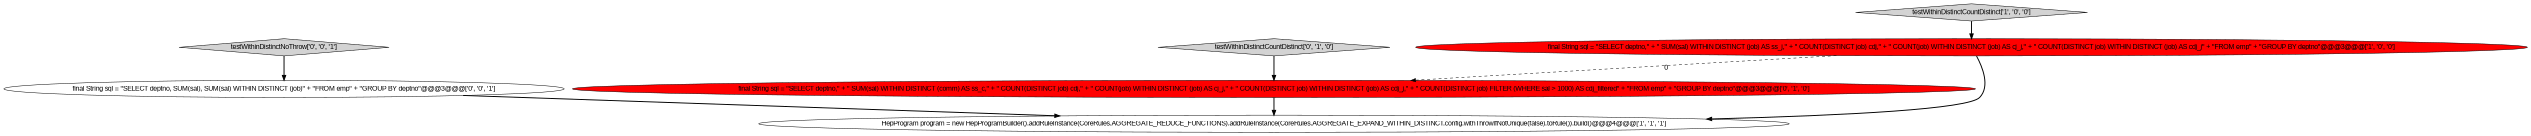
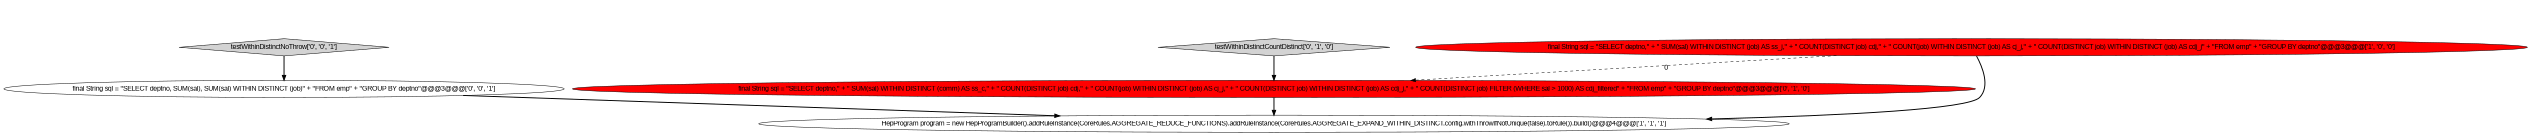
node "testWithinDistinctCountDistinct['1', '0', '0']": removed
